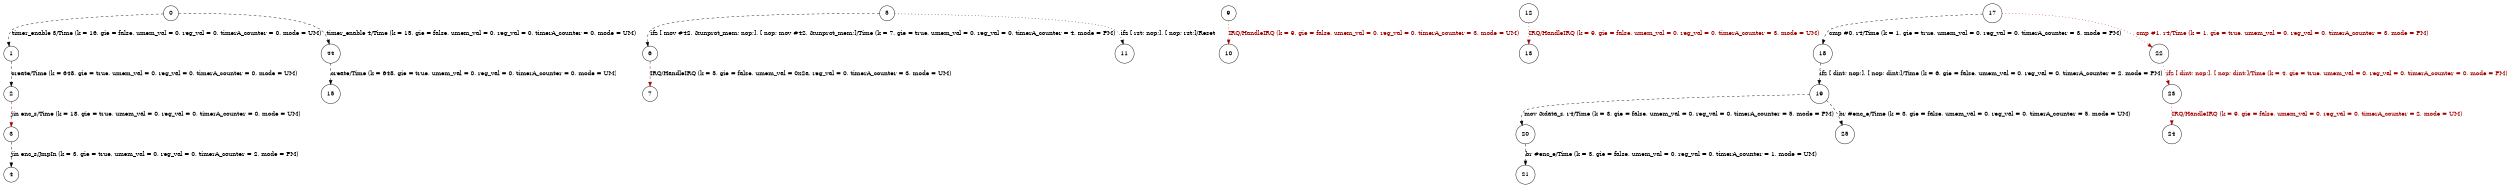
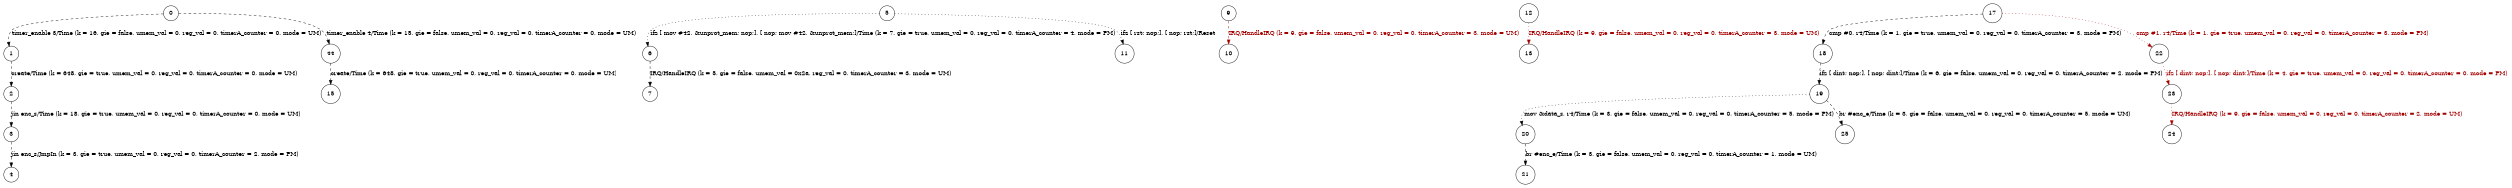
edge "5" -> "6": style dashed -> dotted
edge "9" -> "10": style dotted -> dashed
edge "6" -> "7": color #a40000 -> #000000
edge "19" -> "20": style dashed -> dotted
edge "2" -> "3": color #a40000 -> #000000
